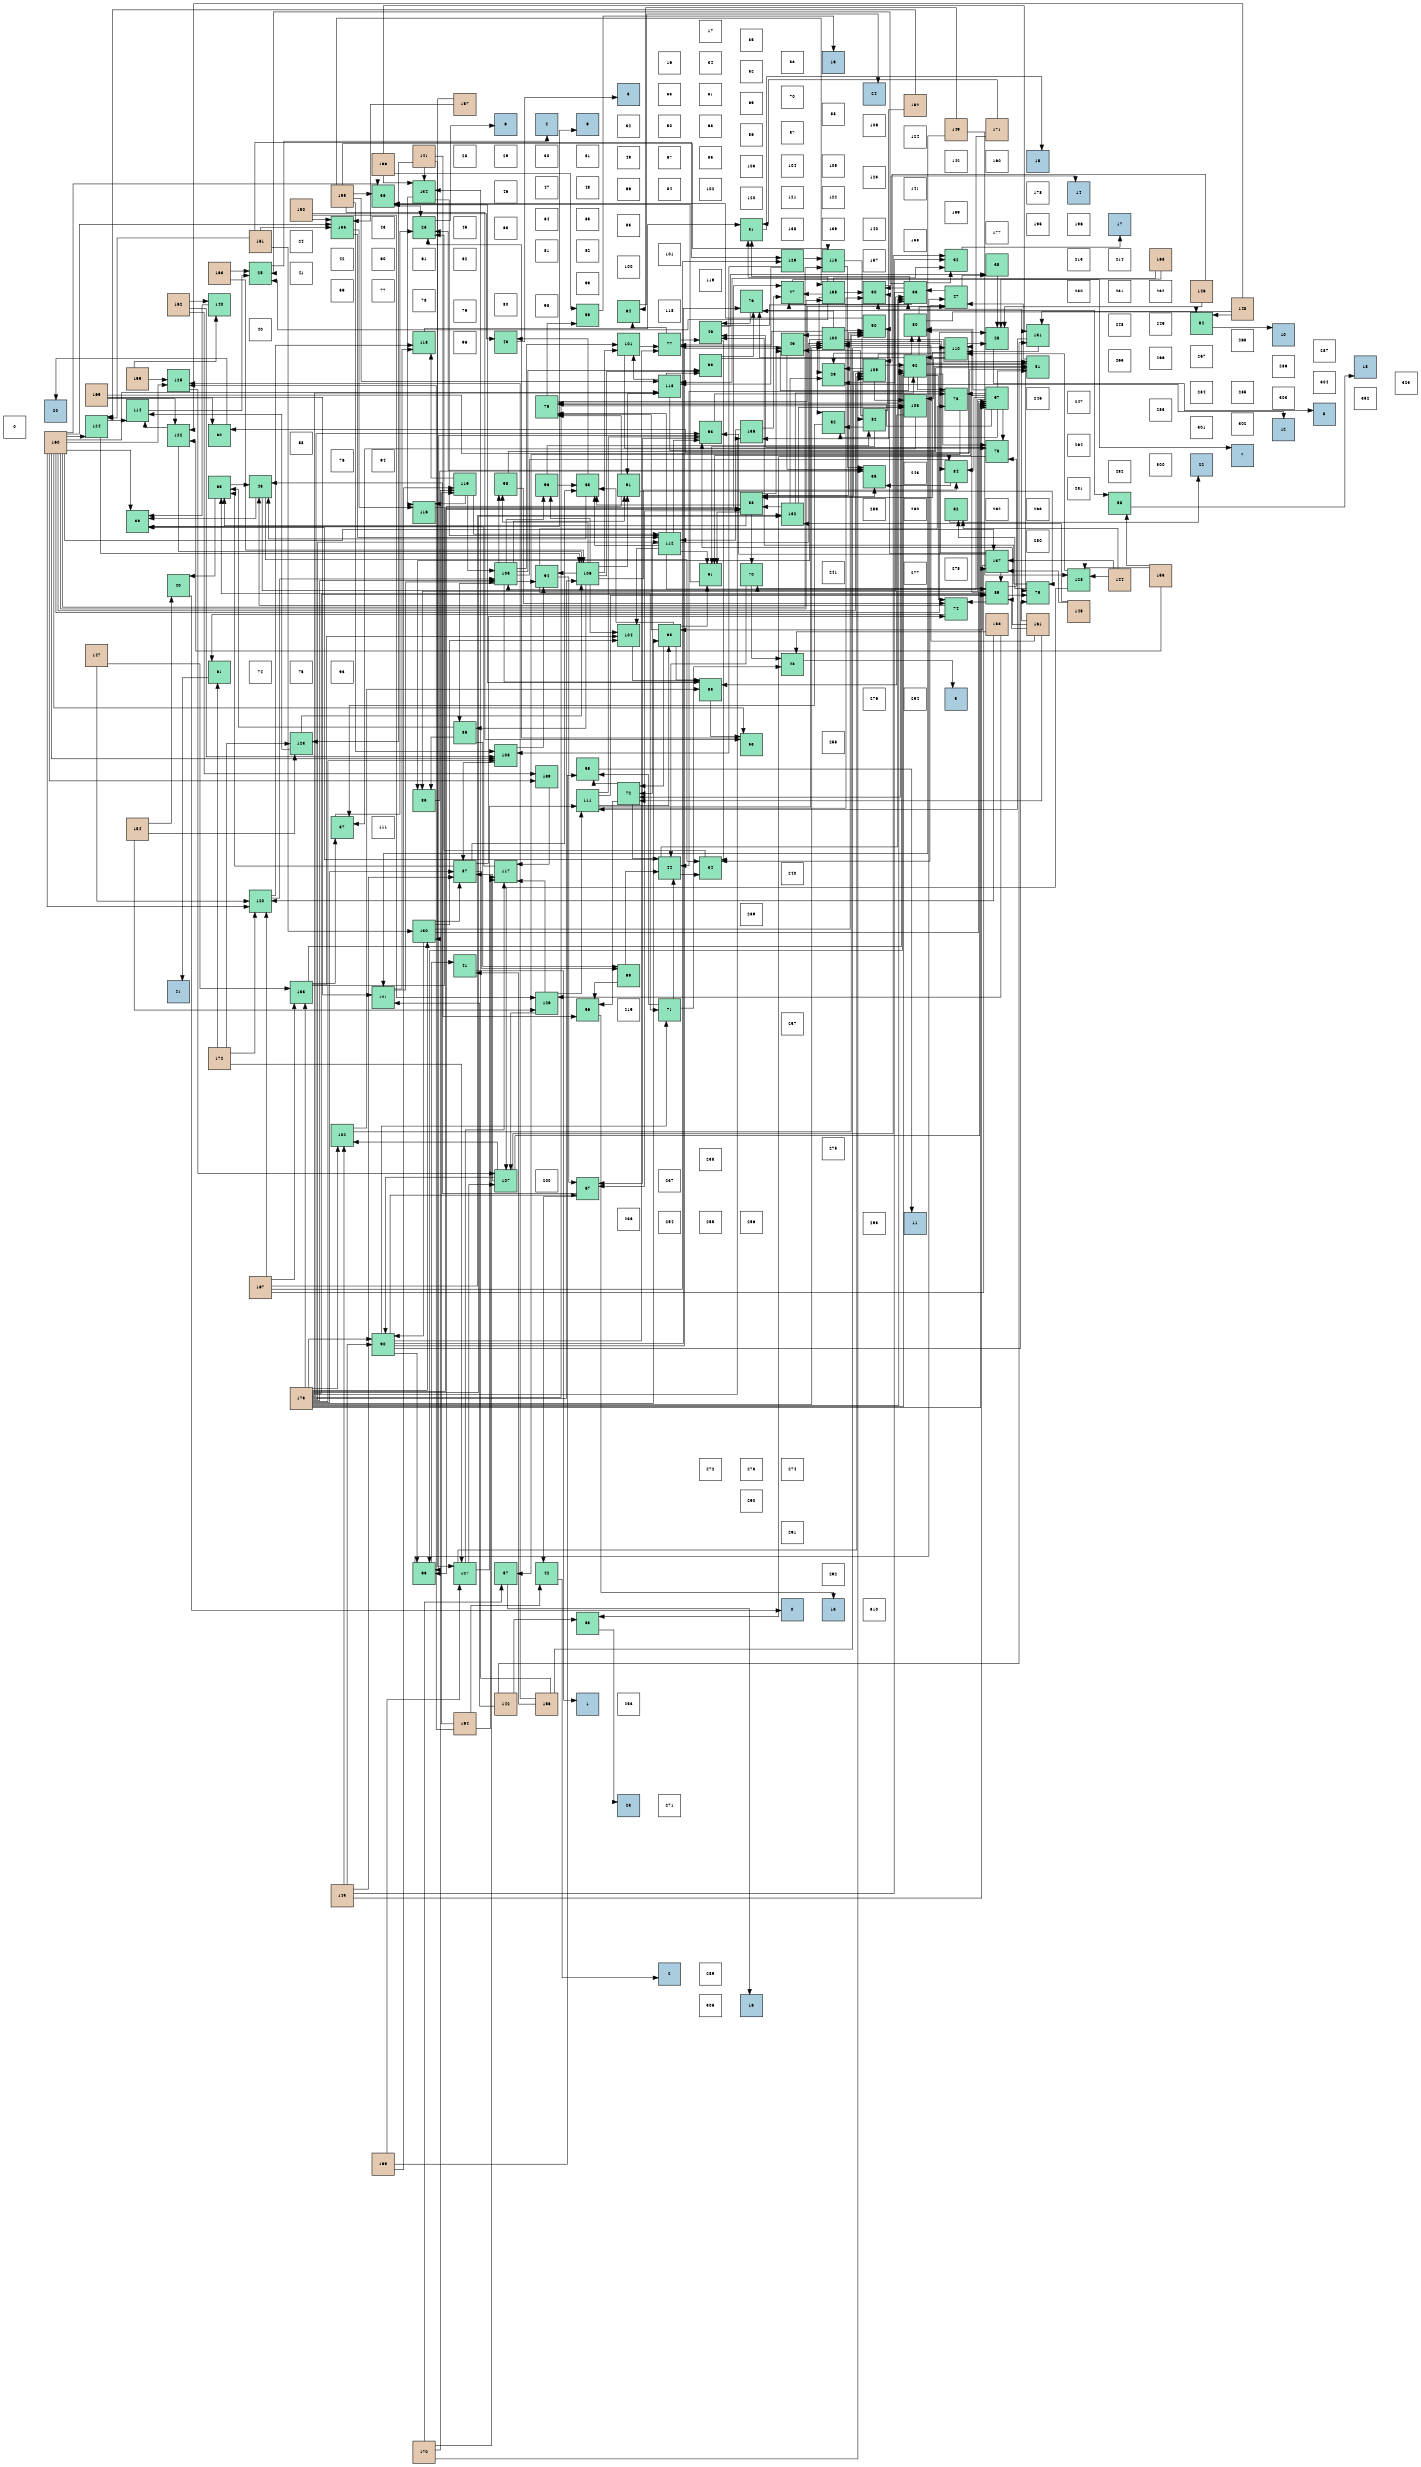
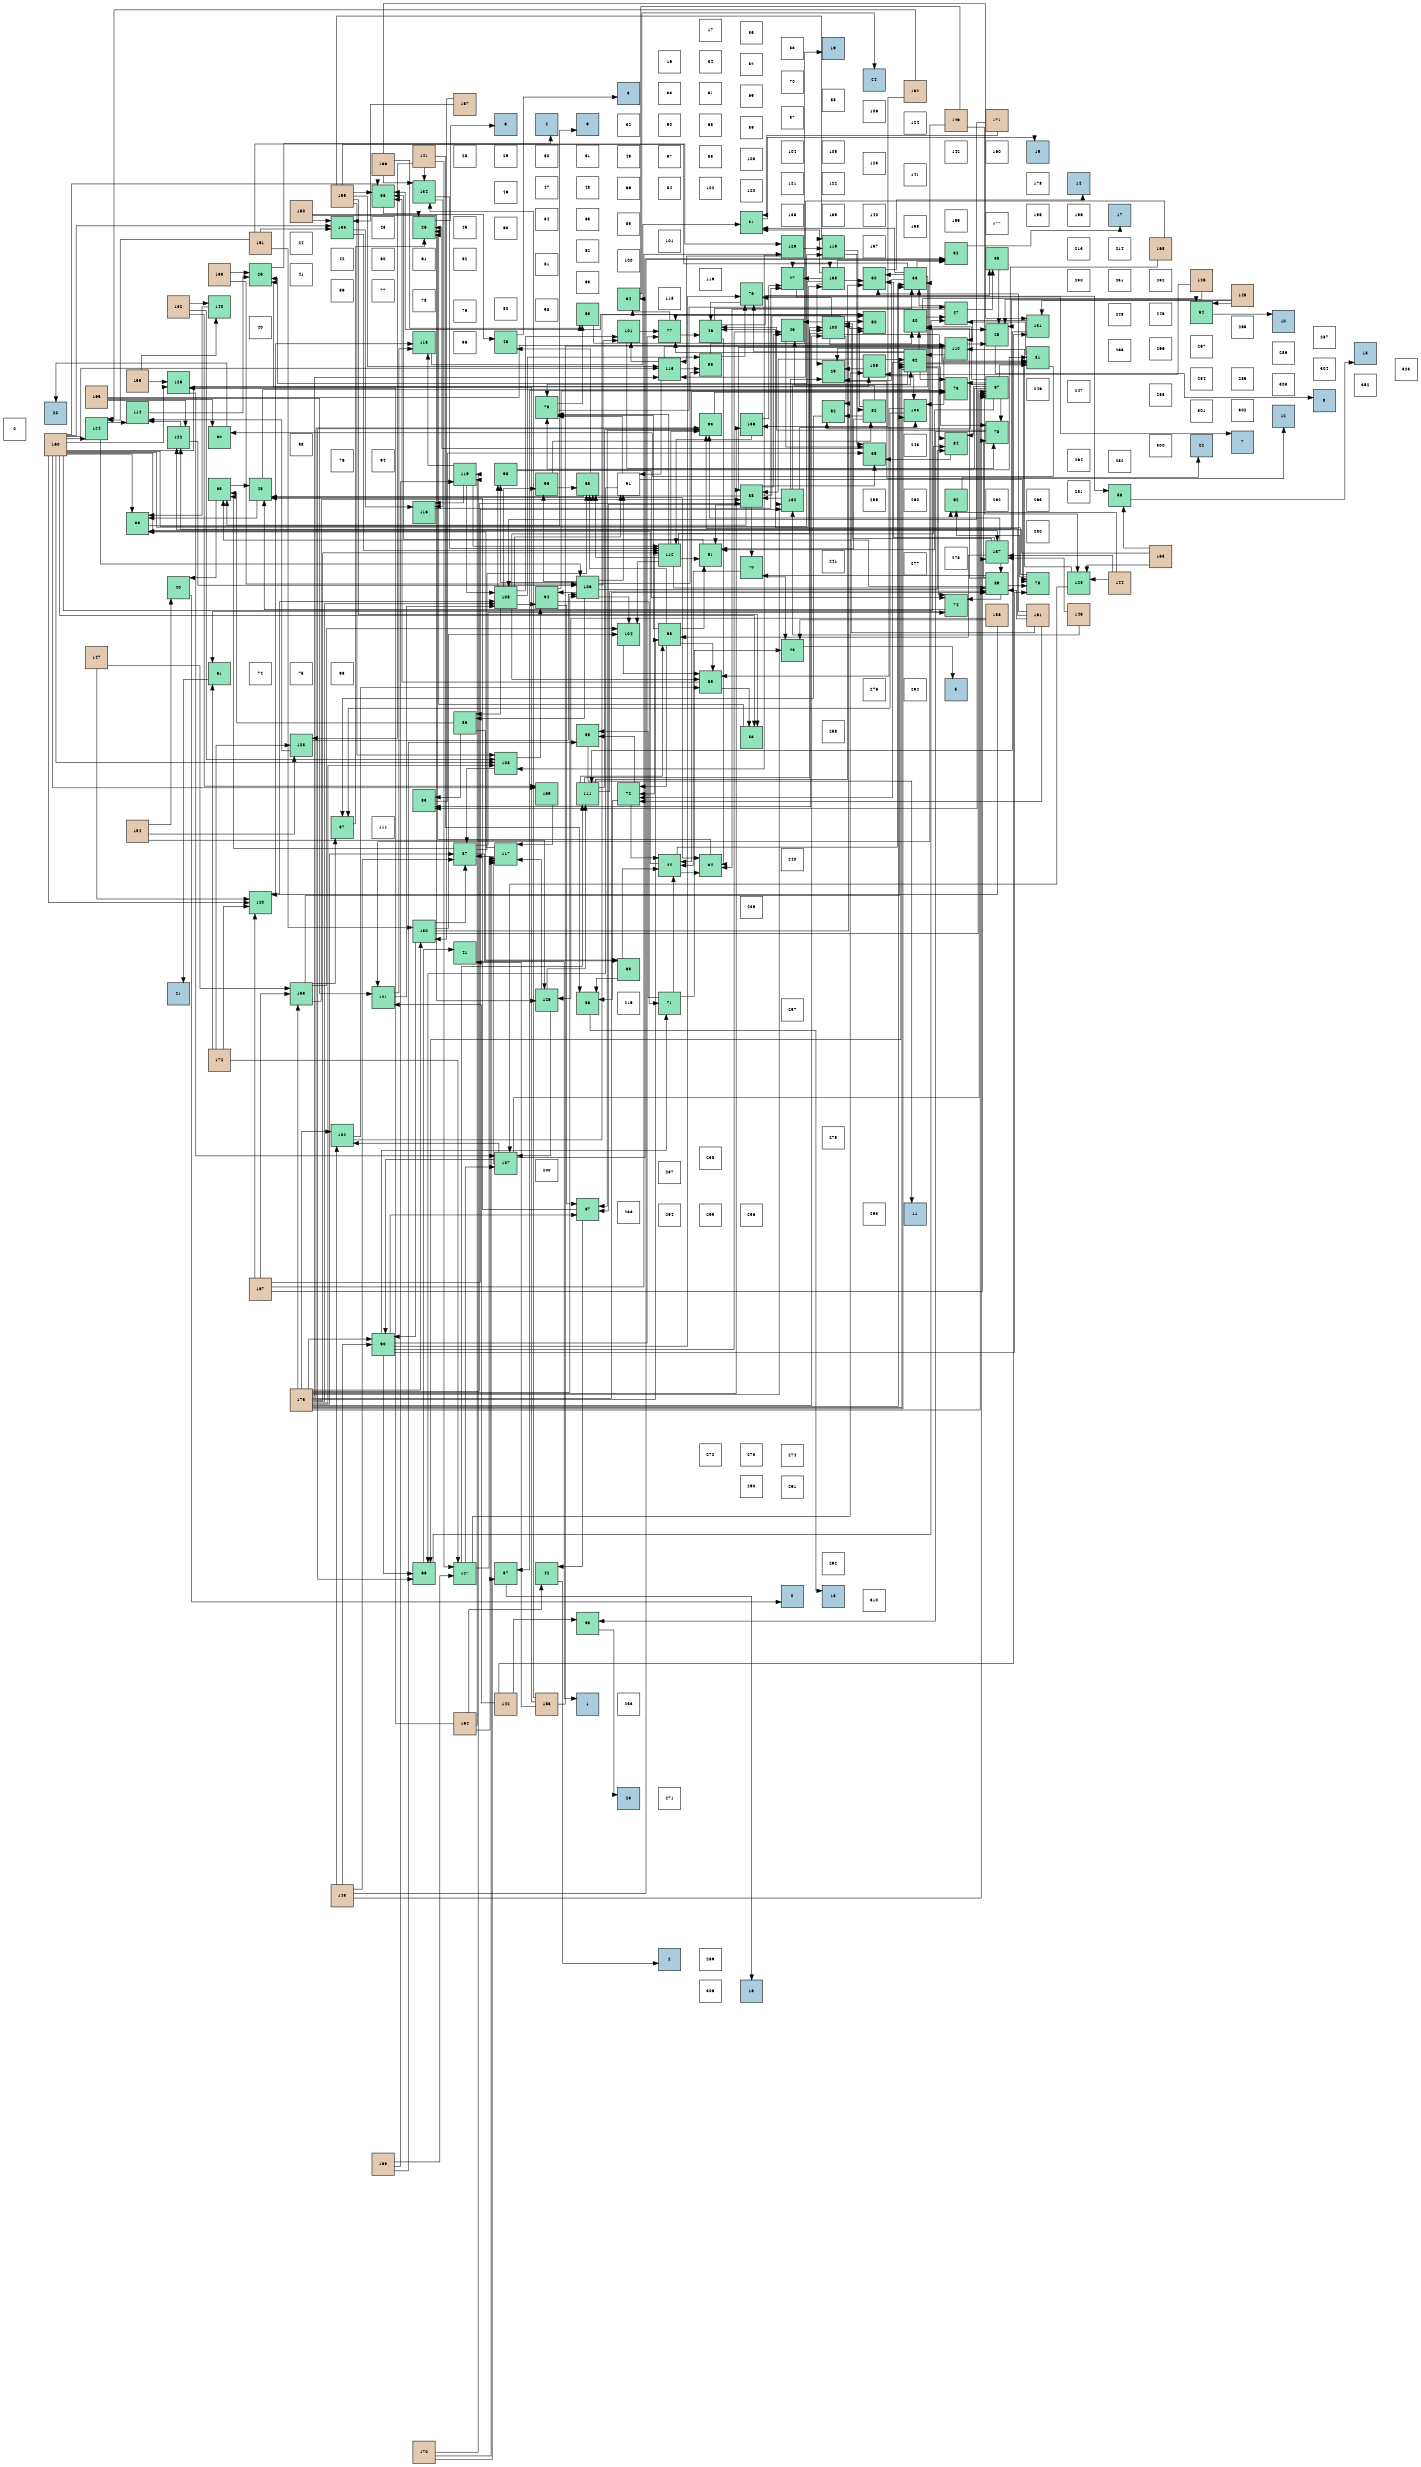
node "91": fillcolor #91e3bb -> #ffffff
edge "170" -> "109": removed
